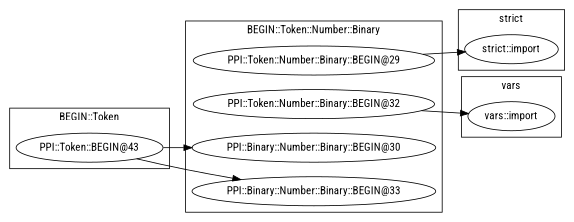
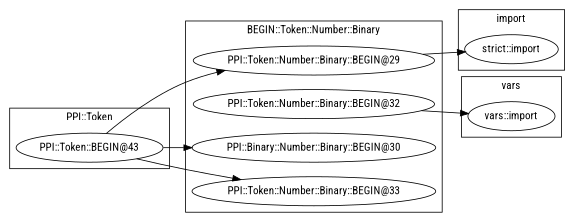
cluster "strict": label "strict" -> "import"
edge "PPI::Token::BEGIN@43" -> "PPI::Token::Number::Binary::BEGIN@29": added
cluster "BEGIN::Token": label "BEGIN::Token" -> "PPI::Token"
node "PPI::Binary::Number::Binary::BEGIN@33": label "PPI::Binary::Number::Binary::BEGIN@33" -> "PPI::Token::Number::Binary::BEGIN@33"
